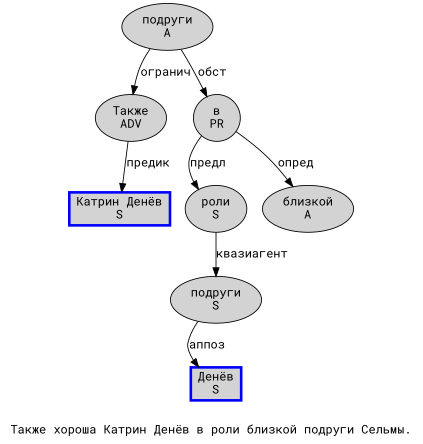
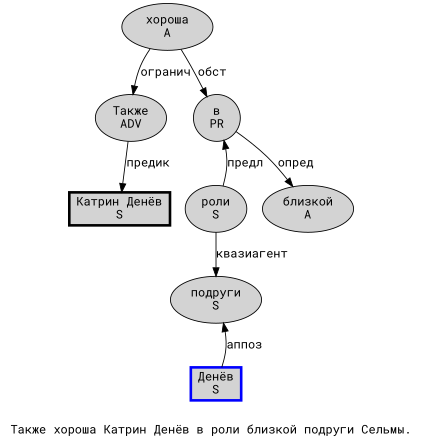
node "подруги A": label "подруги A" -> "хороша A"
edge "в PR" -> "роли S": reversed
node "Катрин Денёв S": color blue -> black
edge "подруги S" -> "Денёв S": reversed
